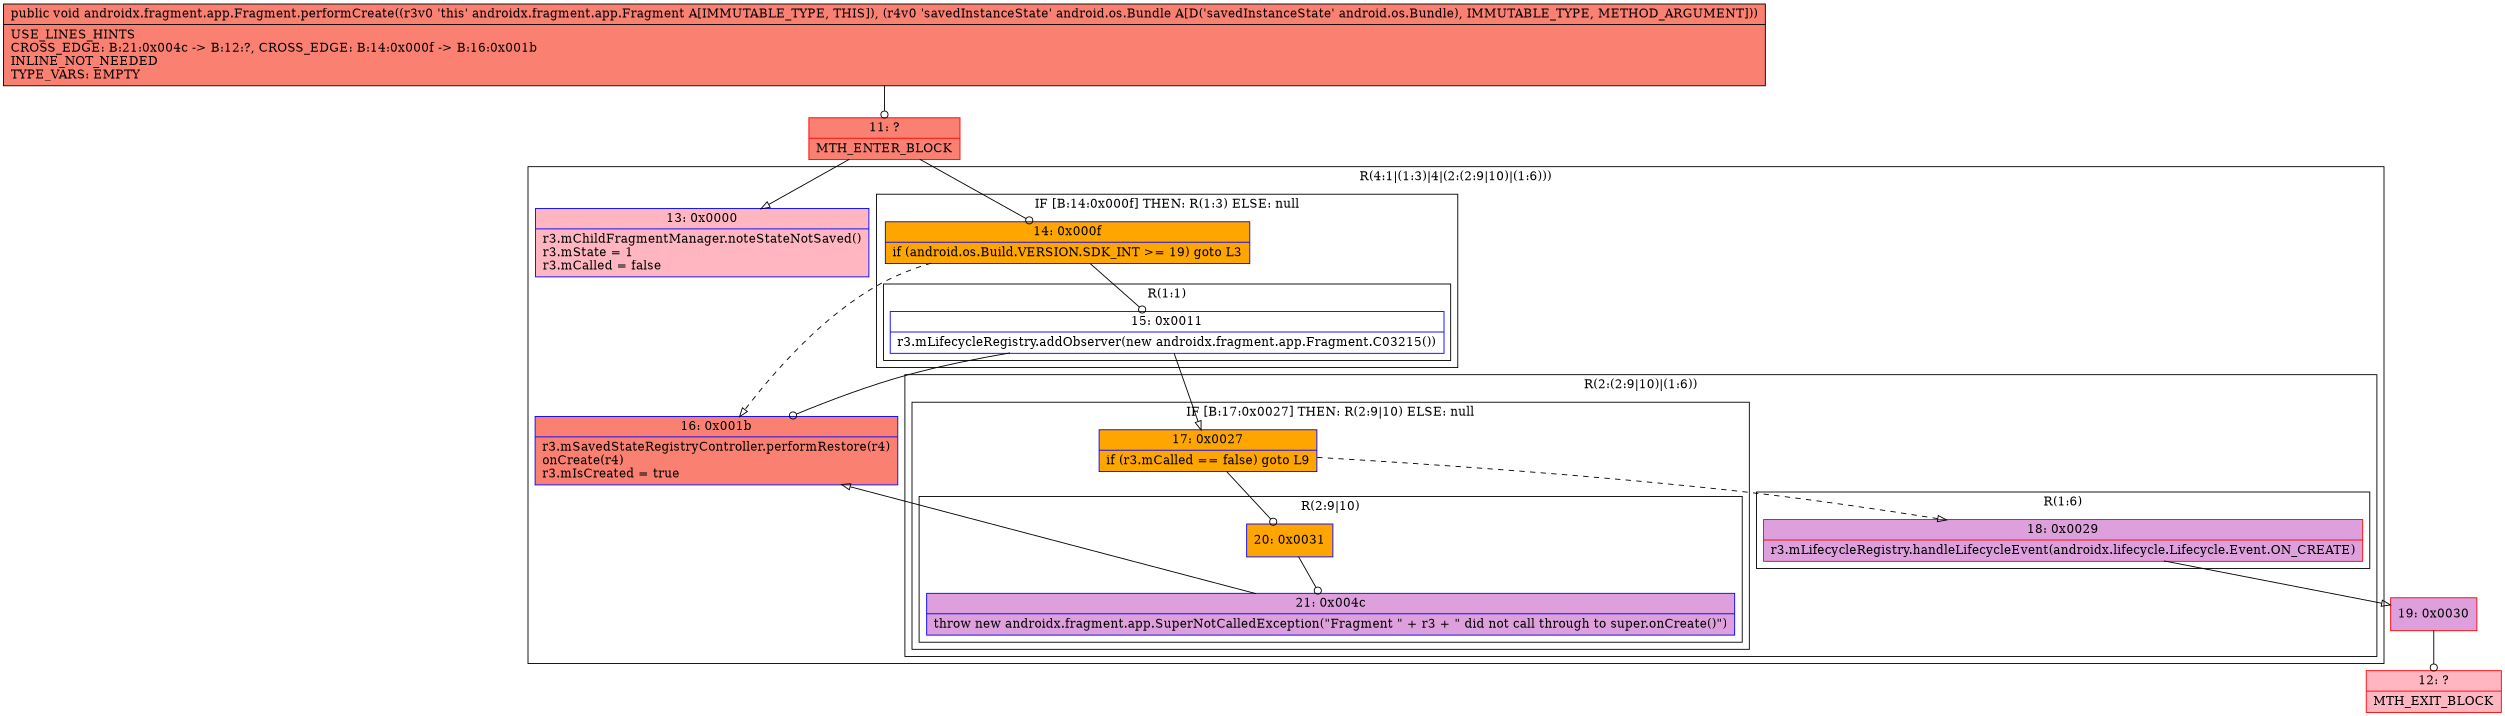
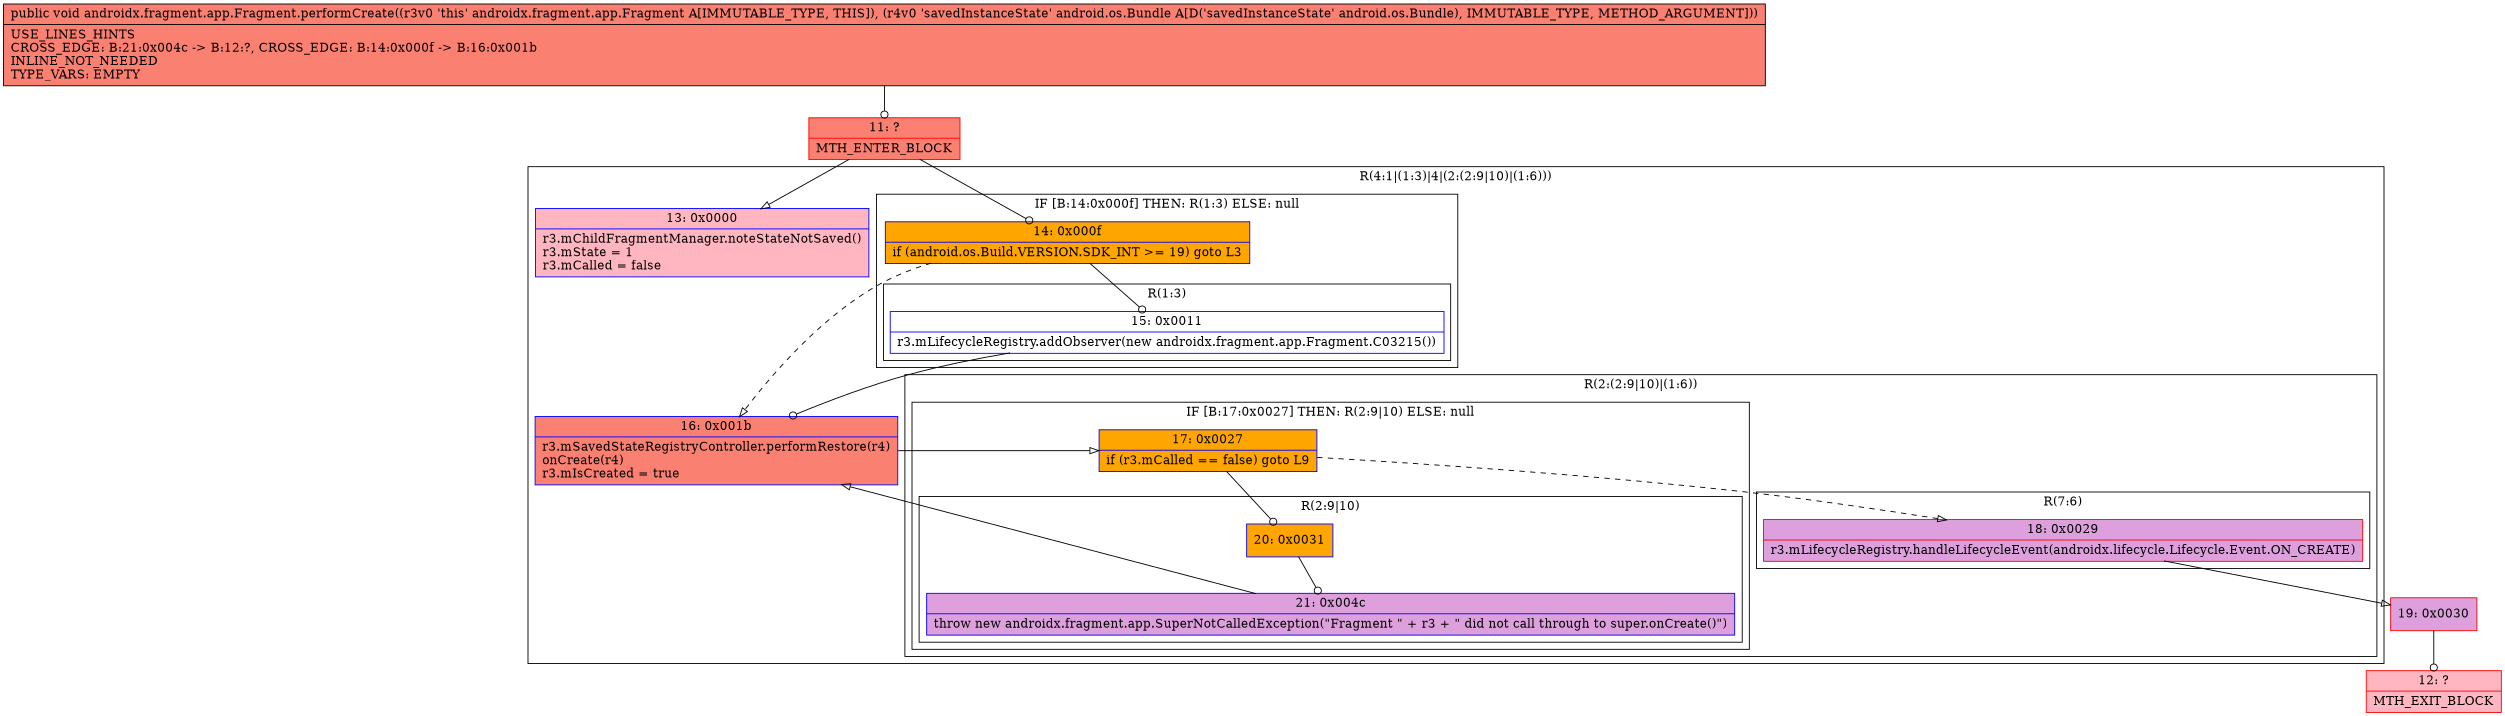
cluster "R(1:1)": label "R(1:1)" -> "R(1:3)"
edge "15: 0x0011" -> "17: 0x0027": now "16: 0x001b" -> "17: 0x0027"
cluster "R(1:6)": label "R(1:6)" -> "R(7:6)"
